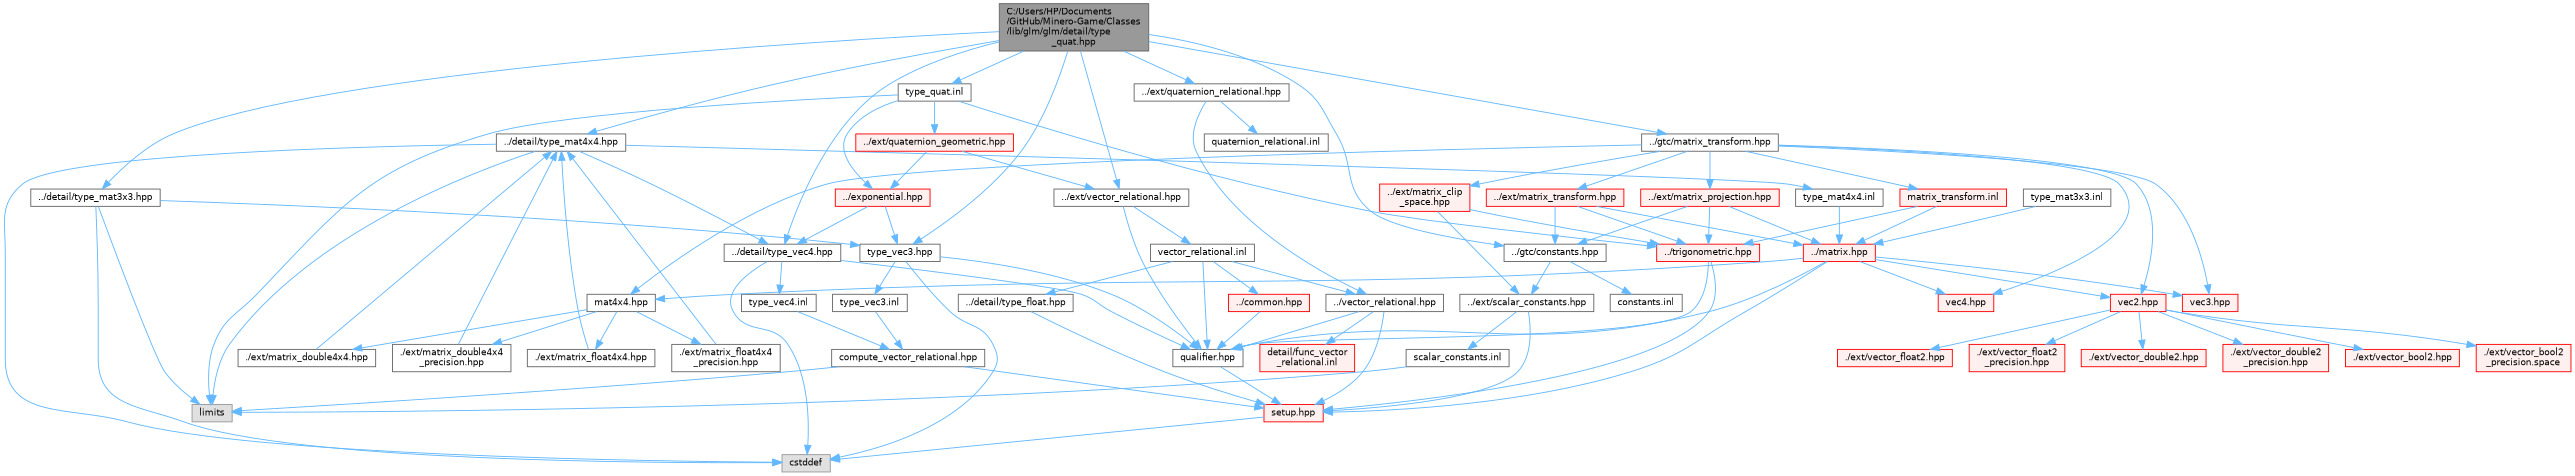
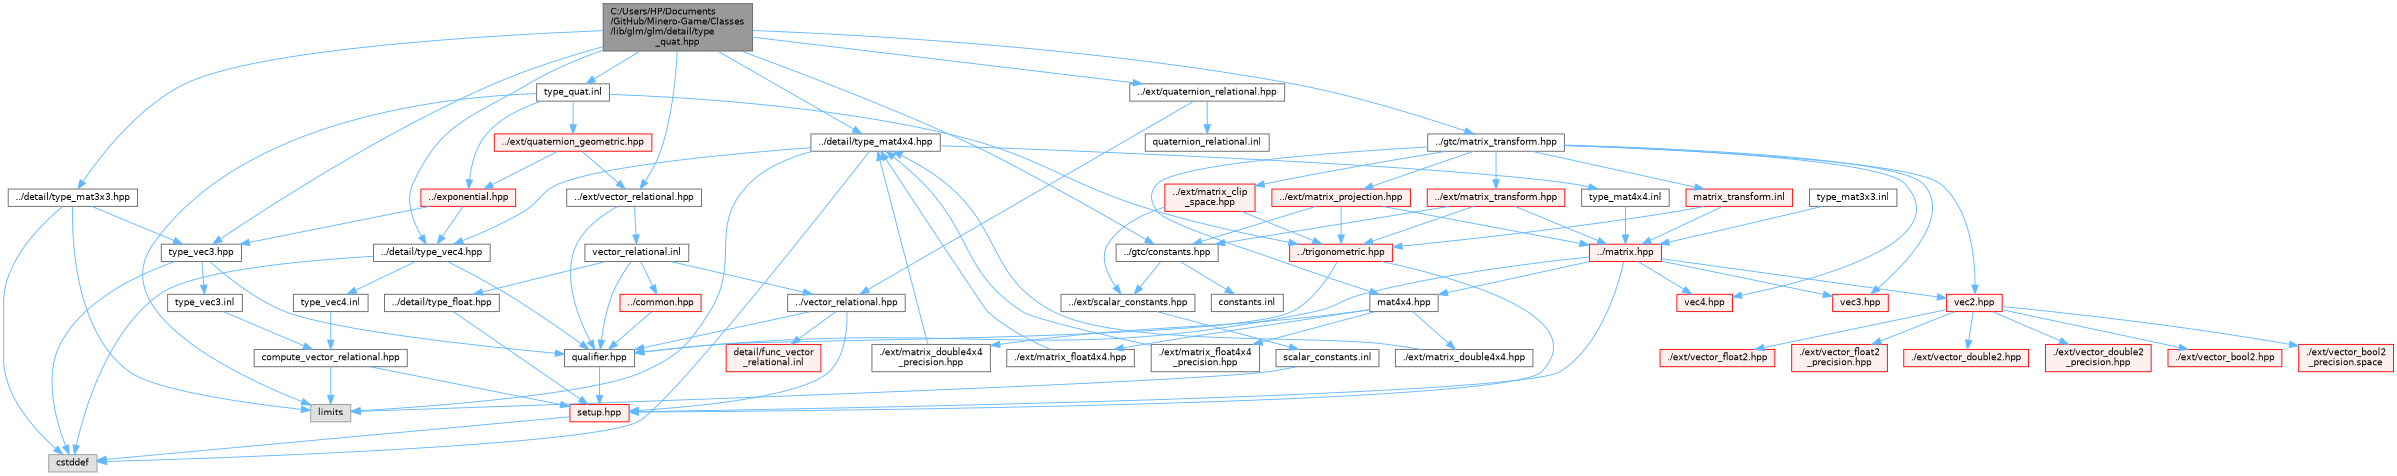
edge "../ext/scalar_constants.hpp" -> "setup.hpp": removed
